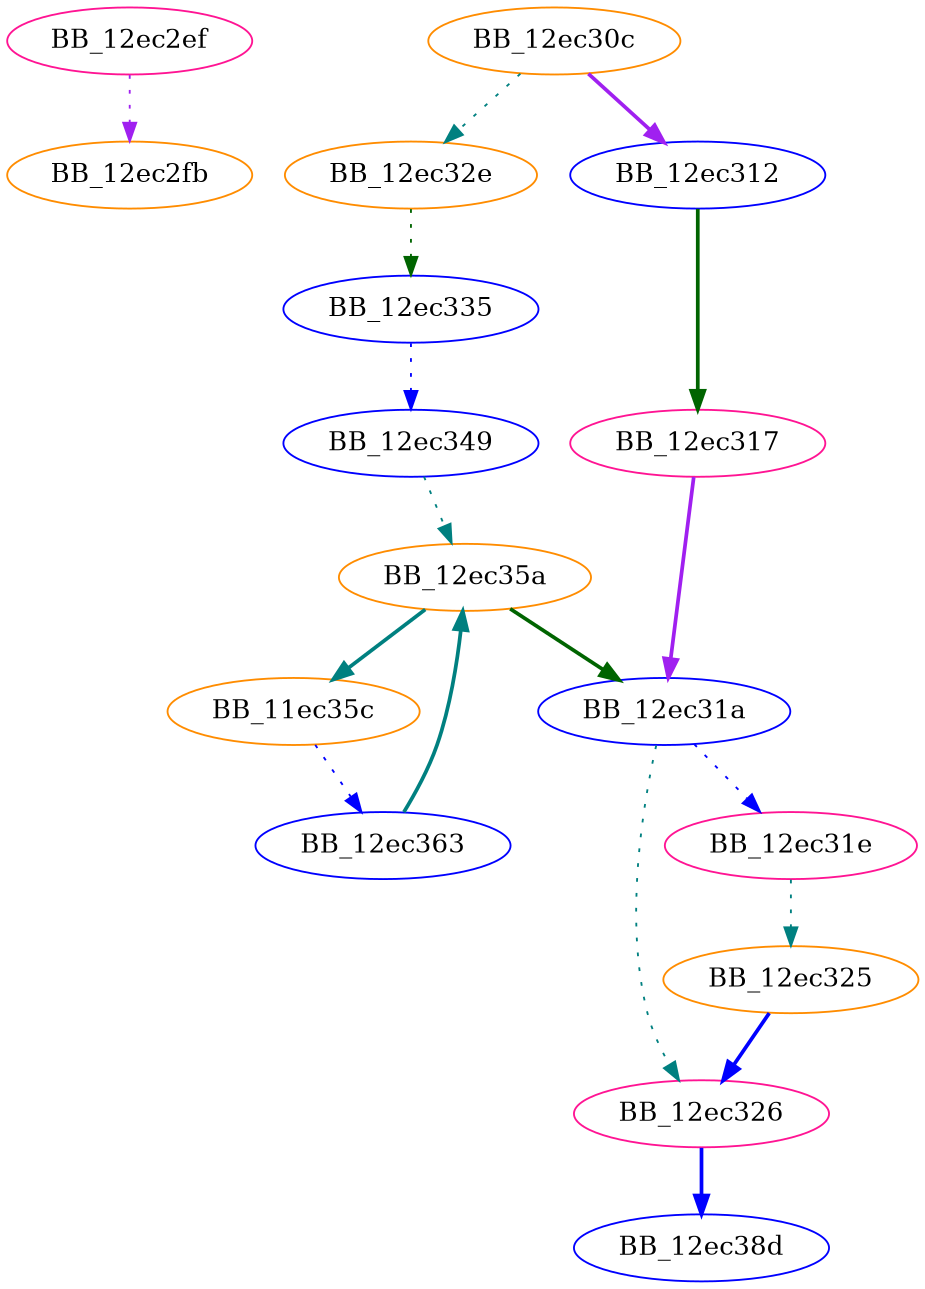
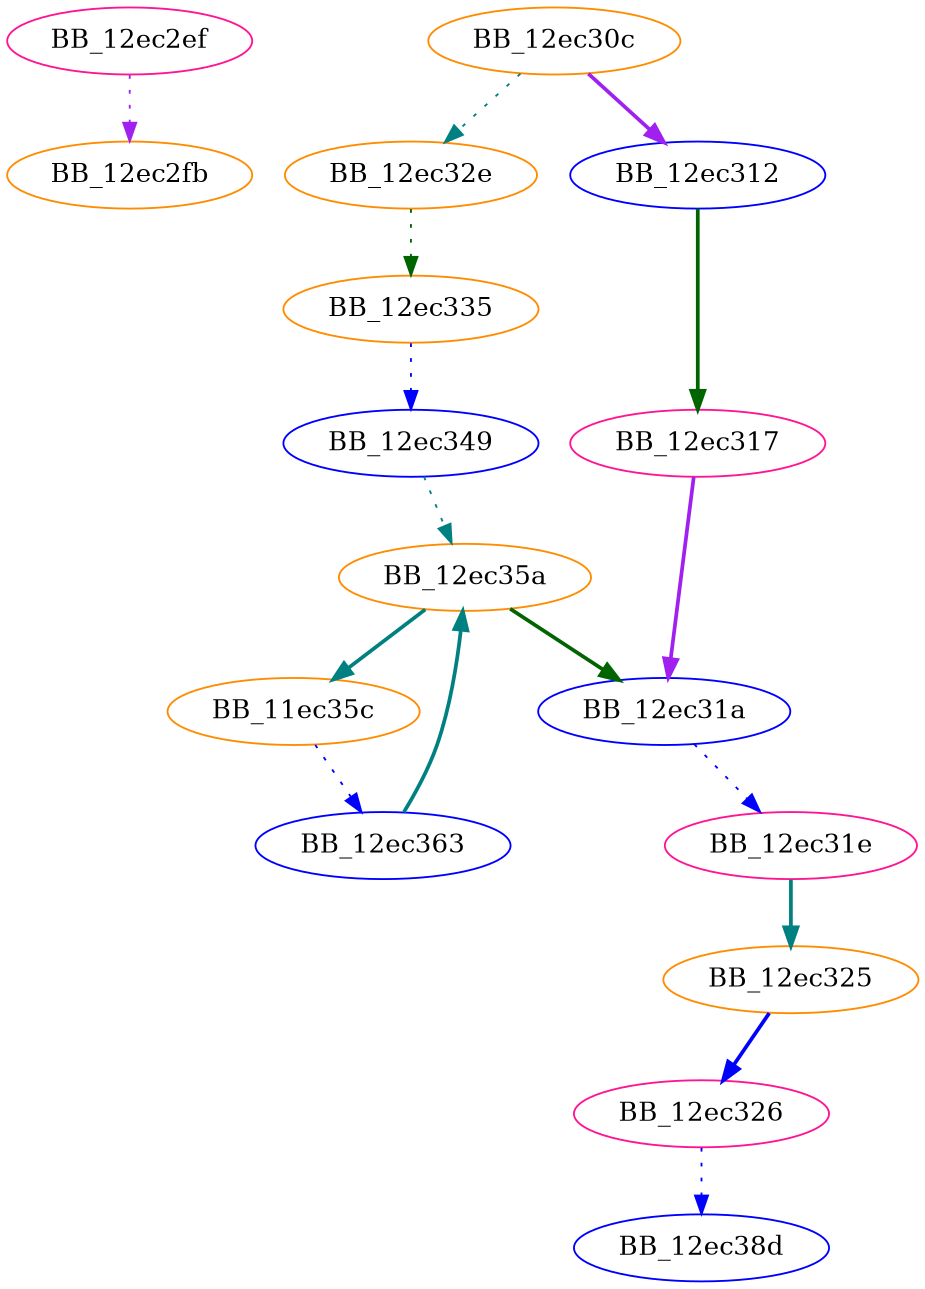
node "BB_12ec335": color blue -> darkorange
edge "BB_12ec31e" -> "BB_12ec325": style dotted -> bold
edge "BB_12ec31a" -> "BB_12ec326": removed
edge "BB_12ec326" -> "BB_12ec38d": style bold -> dotted
